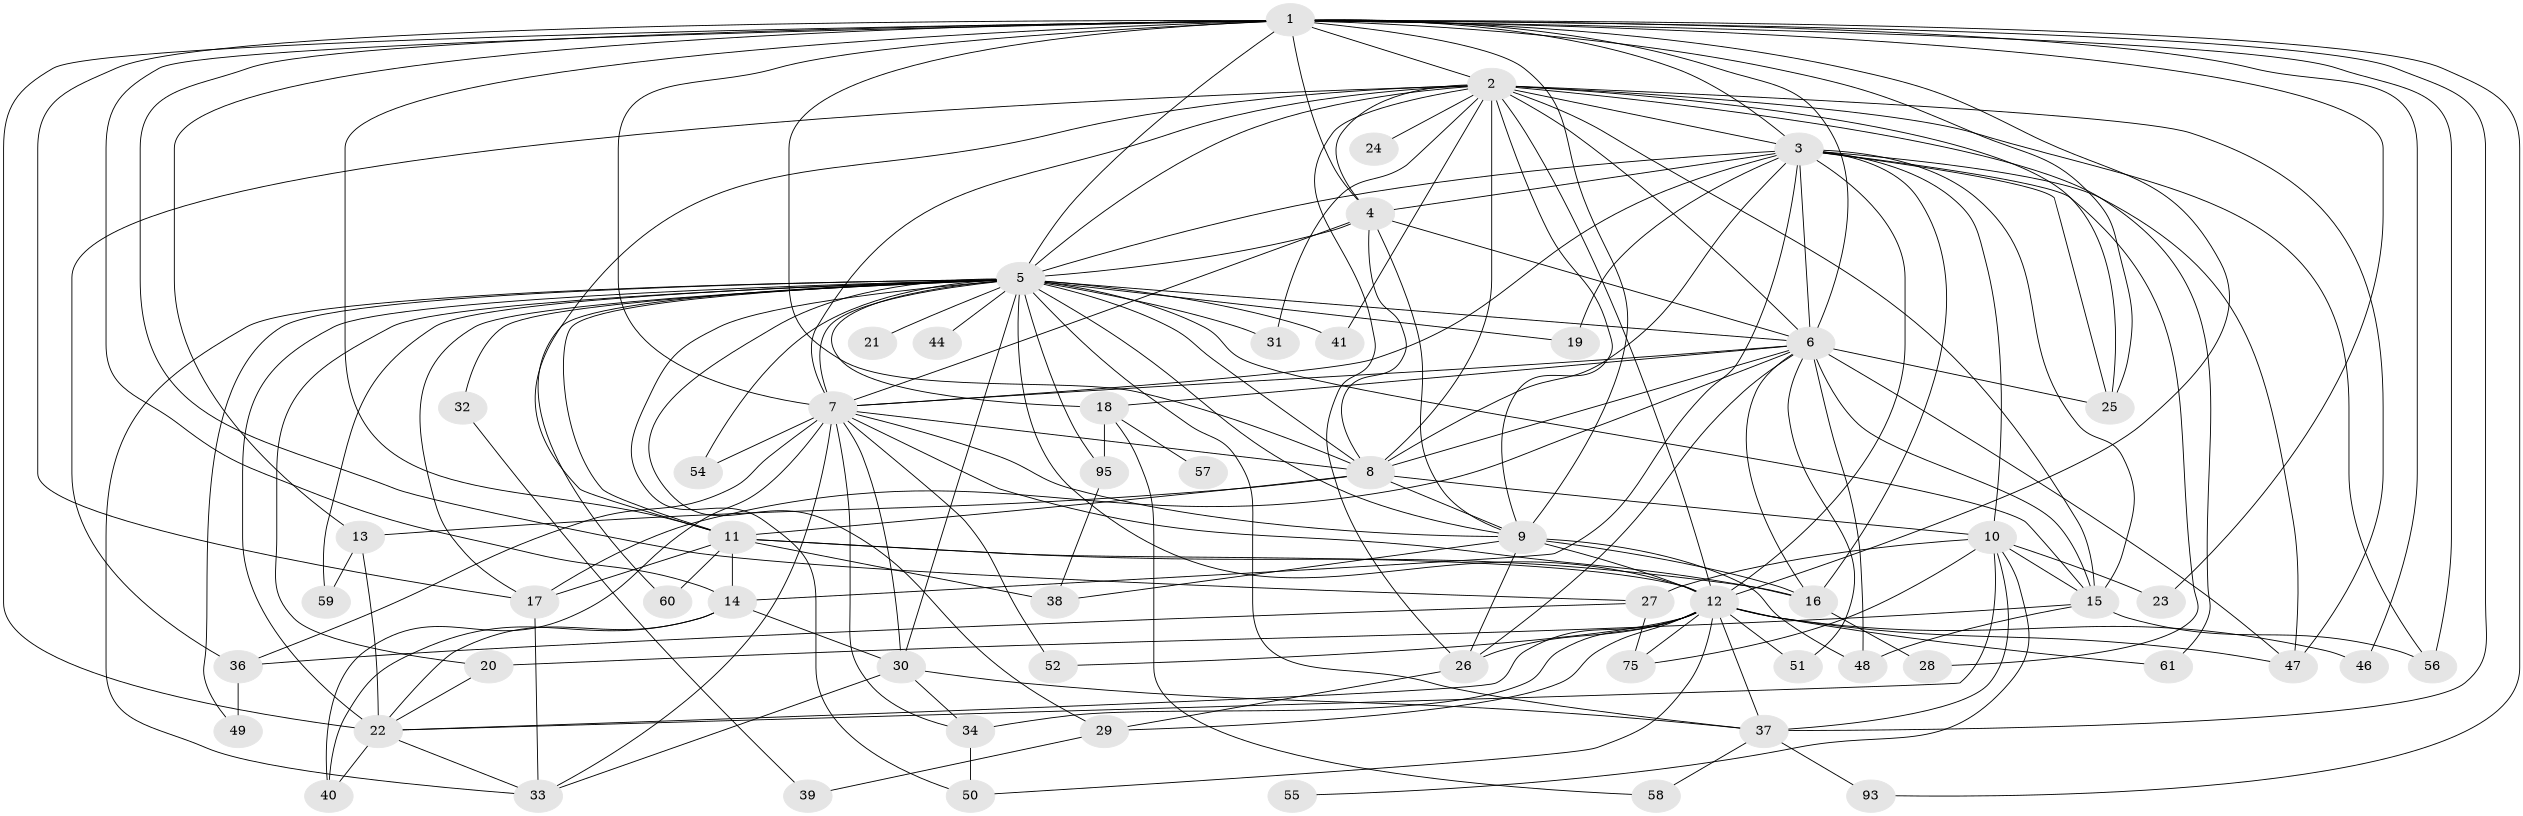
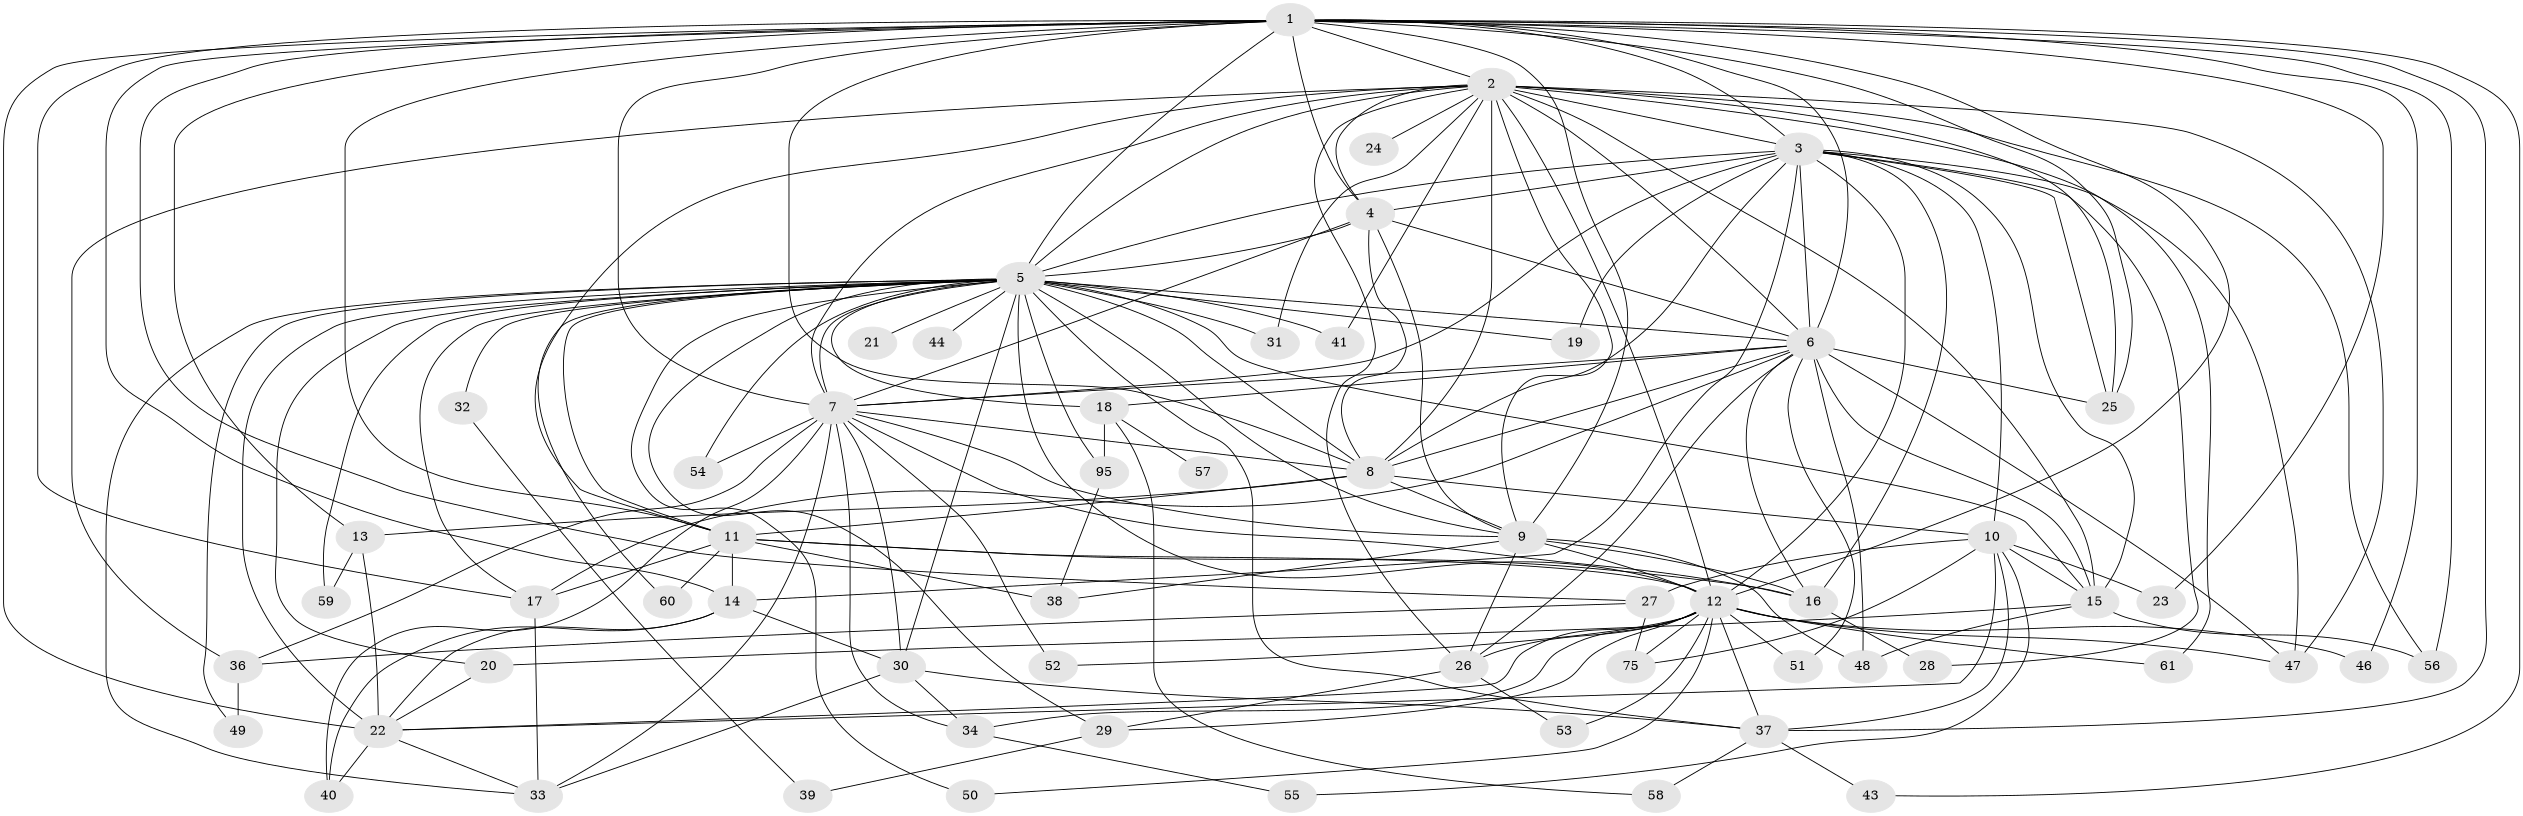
node "53": added
edge "34" -- "50": now "34" -- "55"
node "93": label "93" -> "43"
